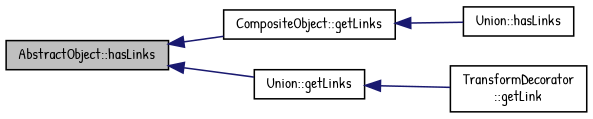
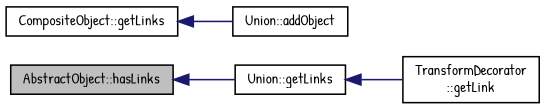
node "Union::hasLinks": label "Union::hasLinks" -> "Union::addObject"
edge "CompositeObject::getLinks" -> "AbstractObject::hasLinks": removed
